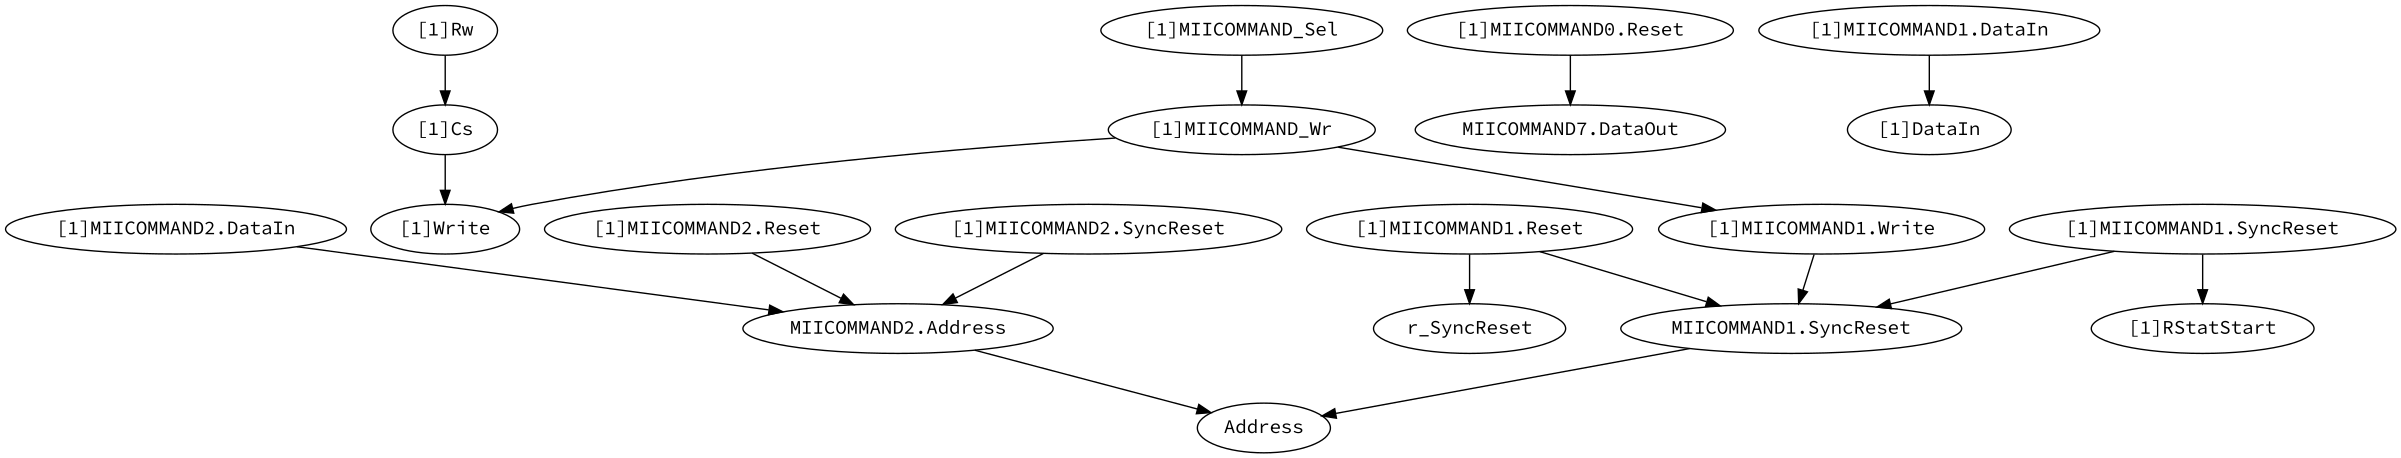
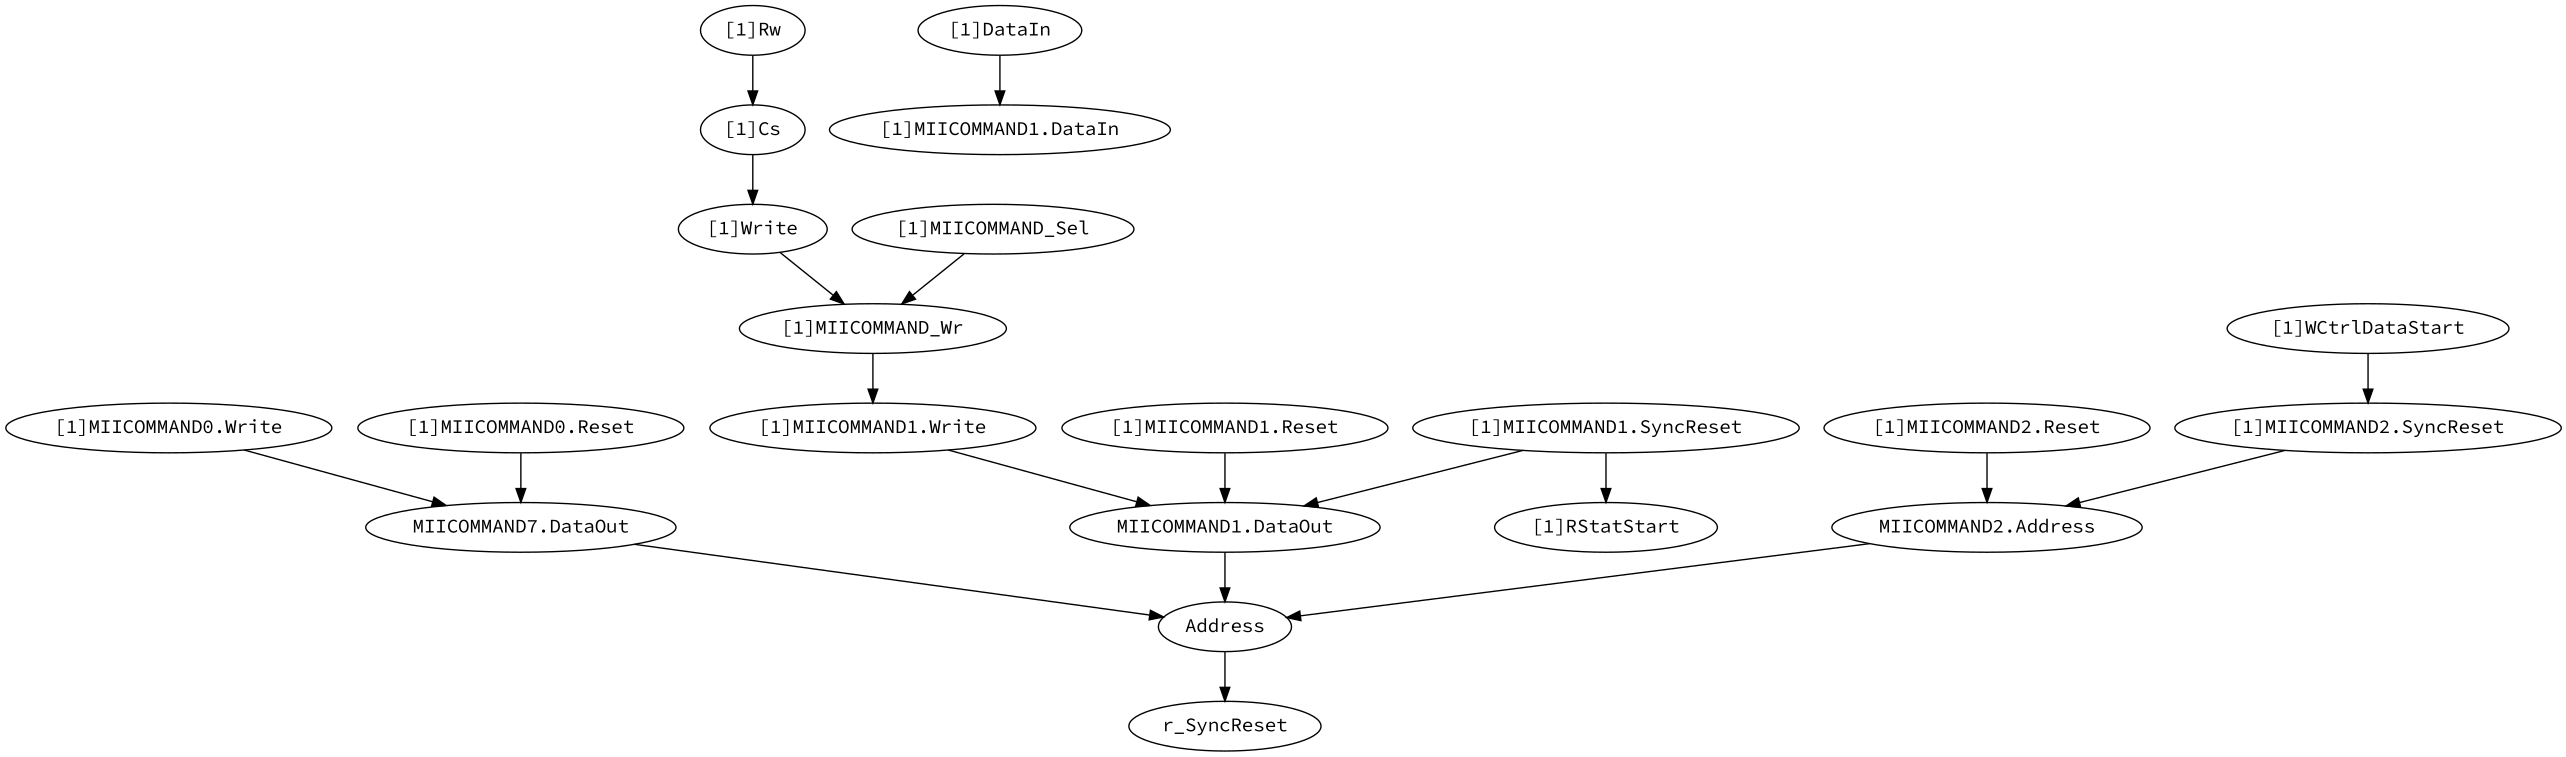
edge "[1]MIICOMMAND1.DataIn" -> "[1]DataIn": reversed
edge "[1]MIICOMMAND_Wr" -> "[1]Write": reversed
node "[1]MIICOMMAND2.DataIn": removed
edge "[1]MIICOMMAND1.Reset" -> "r_SyncReset": now "Address" -> "r_SyncReset"
node "MIICOMMAND1.SyncReset": label "MIICOMMAND1.SyncReset" -> "MIICOMMAND1.DataOut"
node "[1]WCtrlDataStart": added
node "[1]MIICOMMAND0.Write": added
edge "MIICOMMAND7.DataOut" -> "Address": added
